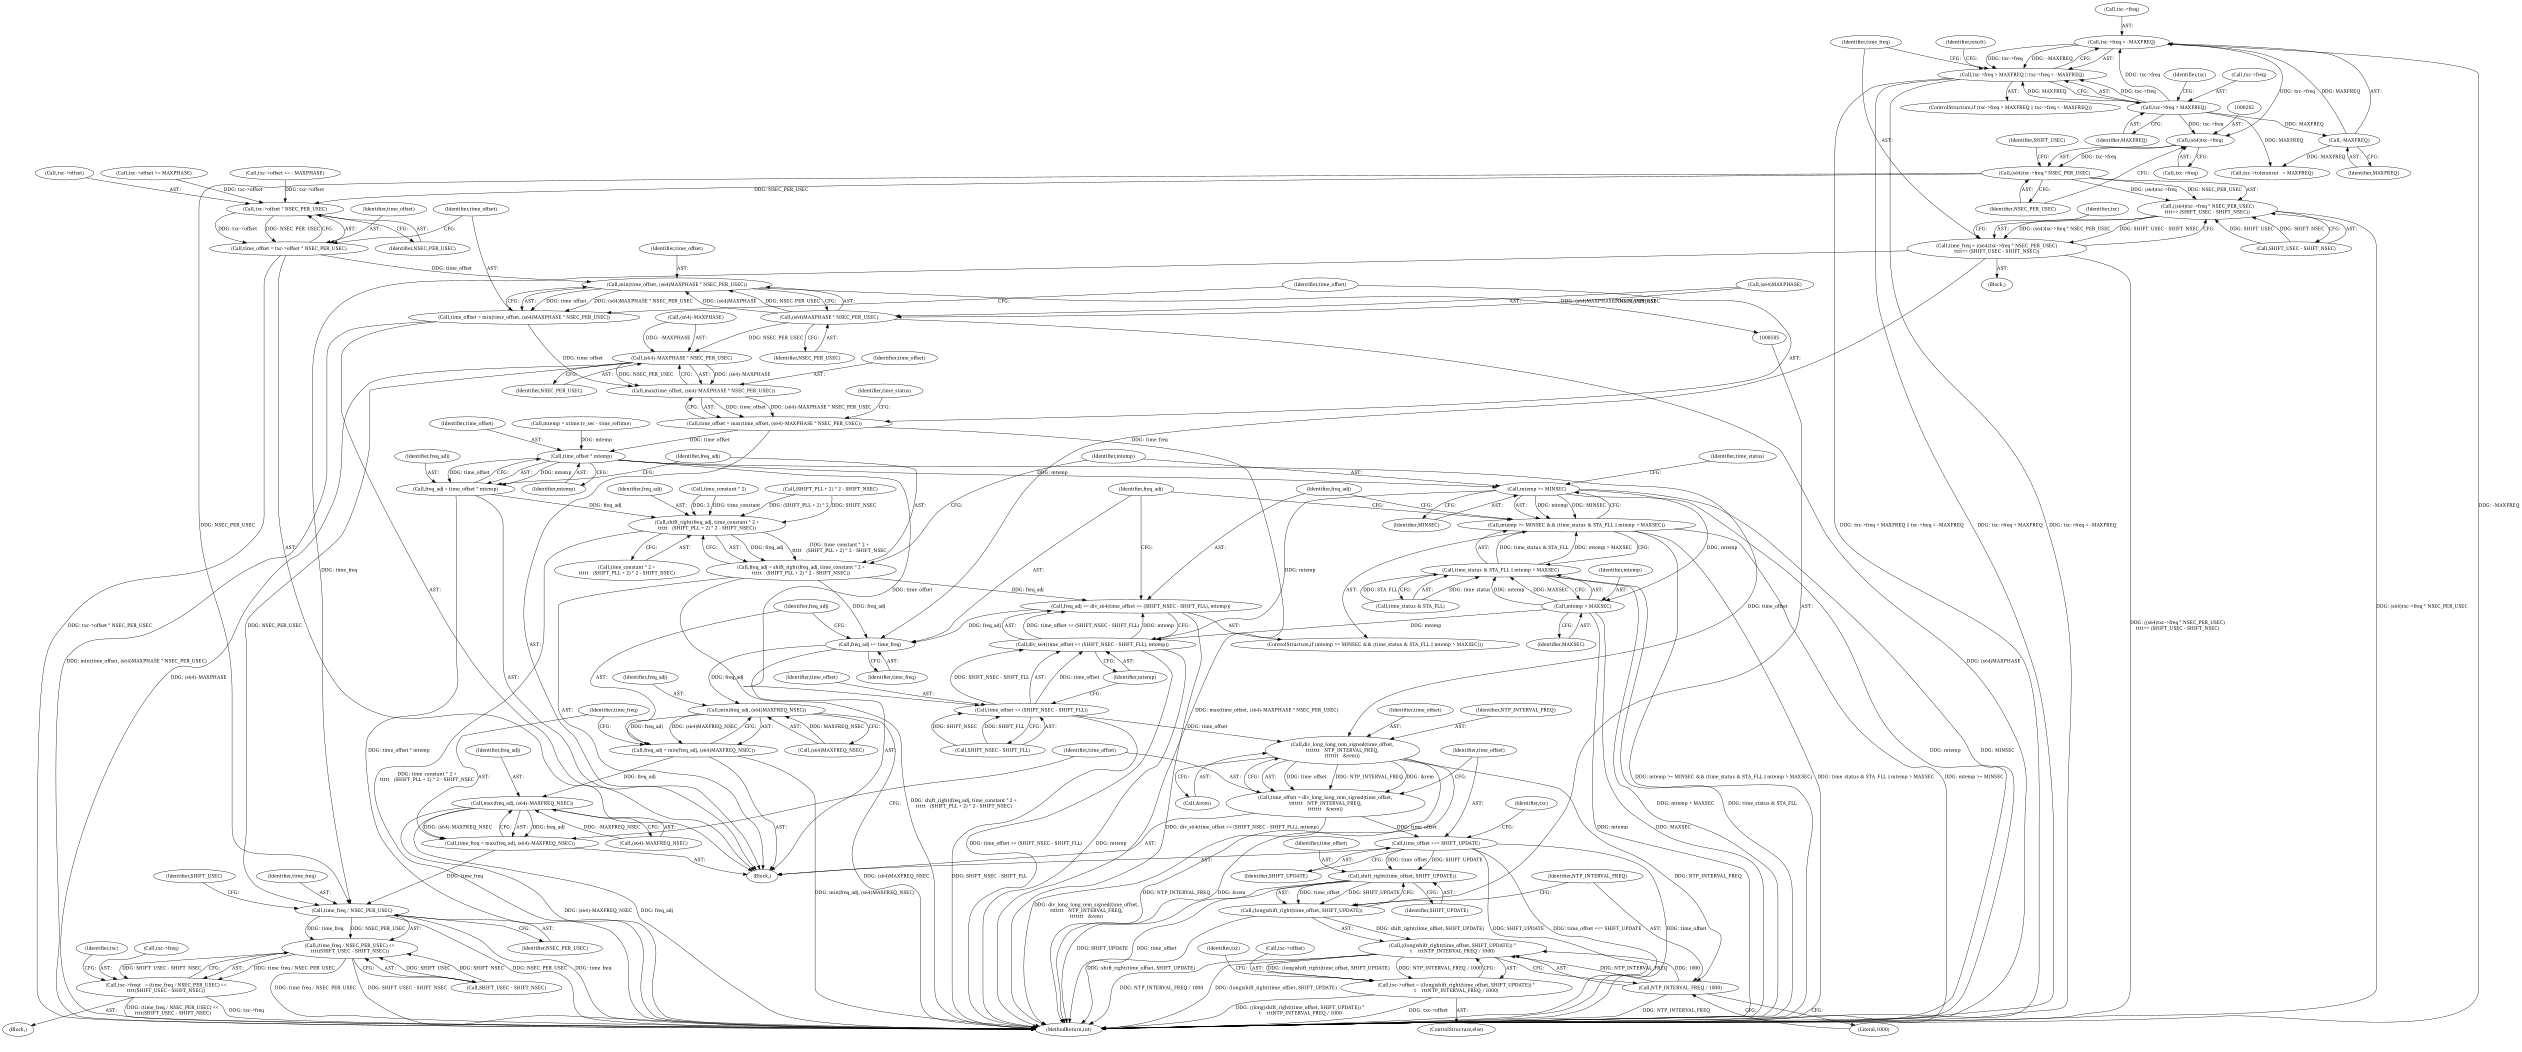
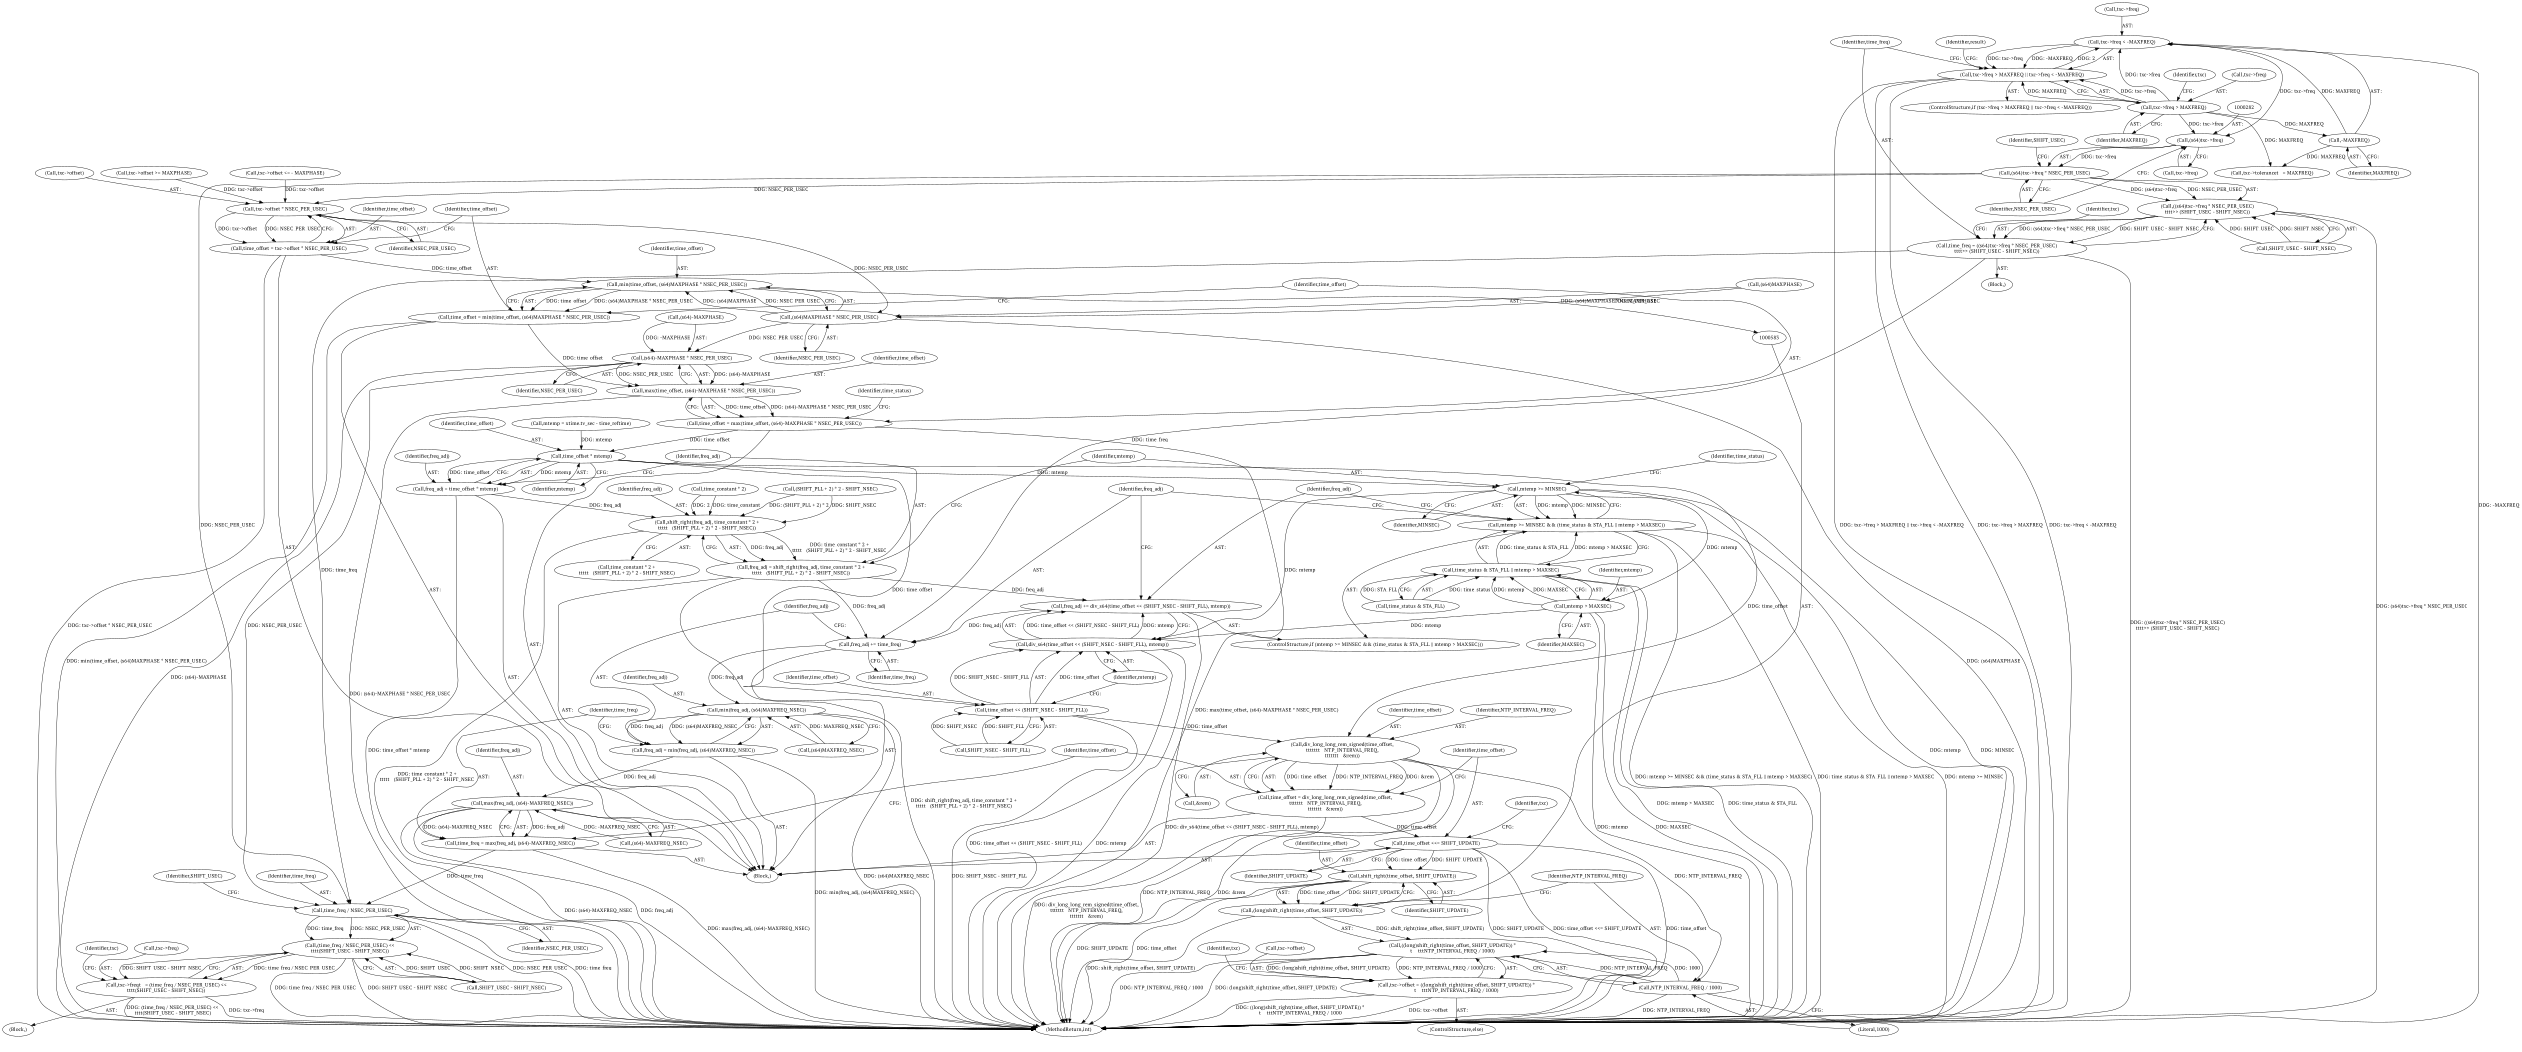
edge "(Call,txc->freq > MAXFREQ || txc->freq < -MAXFREQ)" -> "(Call,txc->freq < -MAXFREQ)": label "CFG: " -> "DDG: 2"
edge "(Call,txc->offset * NSEC_PER_USEC)" -> "(Call,(s64)MAXPHASE * NSEC_PER_USEC)": added, label "DDG: NSEC_PER_USEC"
edge "(Call,max(time_offset, (s64)-MAXPHASE * NSEC_PER_USEC))" -> "(MethodReturn,int)": added, label "DDG: (s64)-MAXPHASE * NSEC_PER_USEC"
edge "(Call,time_freq = max(freq_adj, (s64)-MAXFREQ_NSEC))" -> "(MethodReturn,int)": added, label "DDG: max(freq_adj, (s64)-MAXFREQ_NSEC)"
edge "(Literal,1000)" -> "(Call,NTP_INTERVAL_FREQ / 1000)": label "CFG: " -> "AST: "
